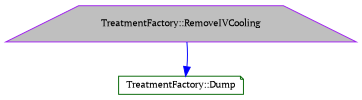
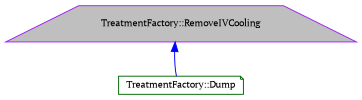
edge "TreatmentFactory::RemoveIVCooling" -> "TreatmentFactory::Dump": reversed
